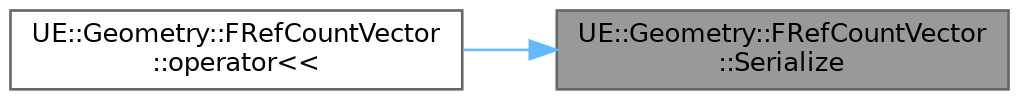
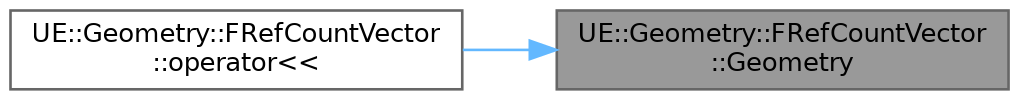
node "UE::Geometry::FRefCountVector ::Serialize": label "UE::Geometry::FRefCountVector ::Serialize" -> "UE::Geometry::FRefCountVector ::Geometry"
